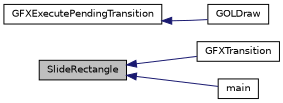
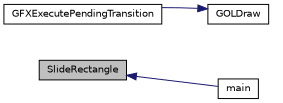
edge "GOLDraw" -> "GFXExecutePendingTransition": reversed
node "GFXTransition": removed
